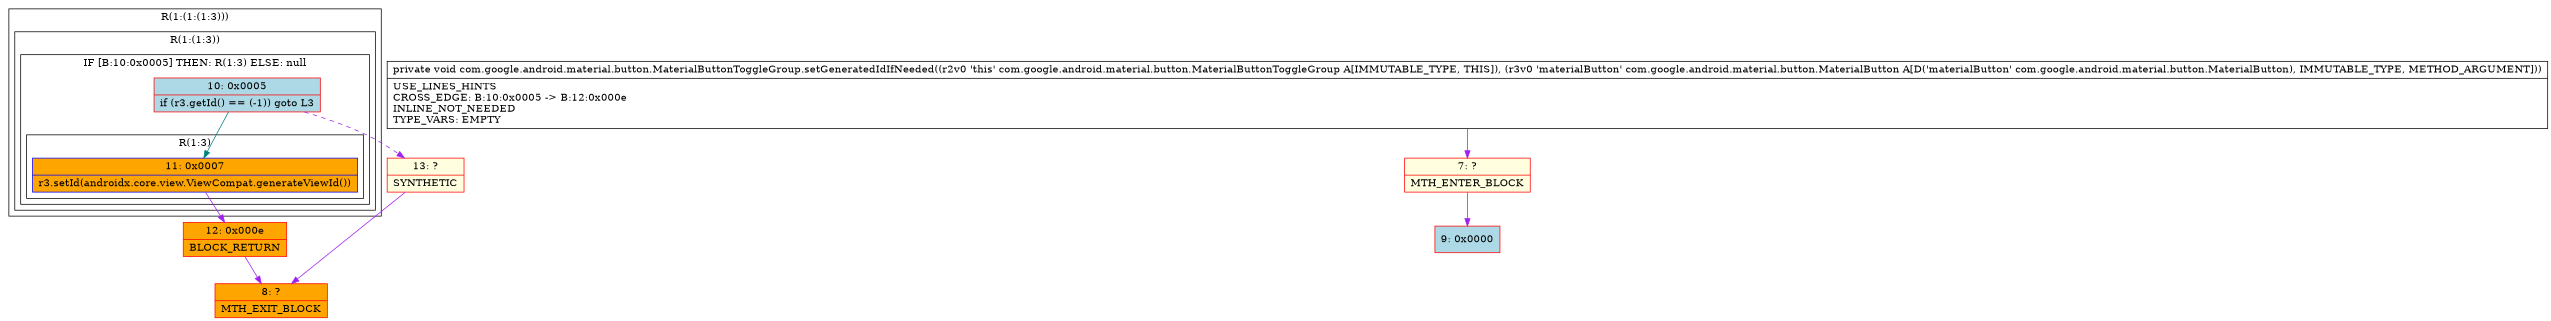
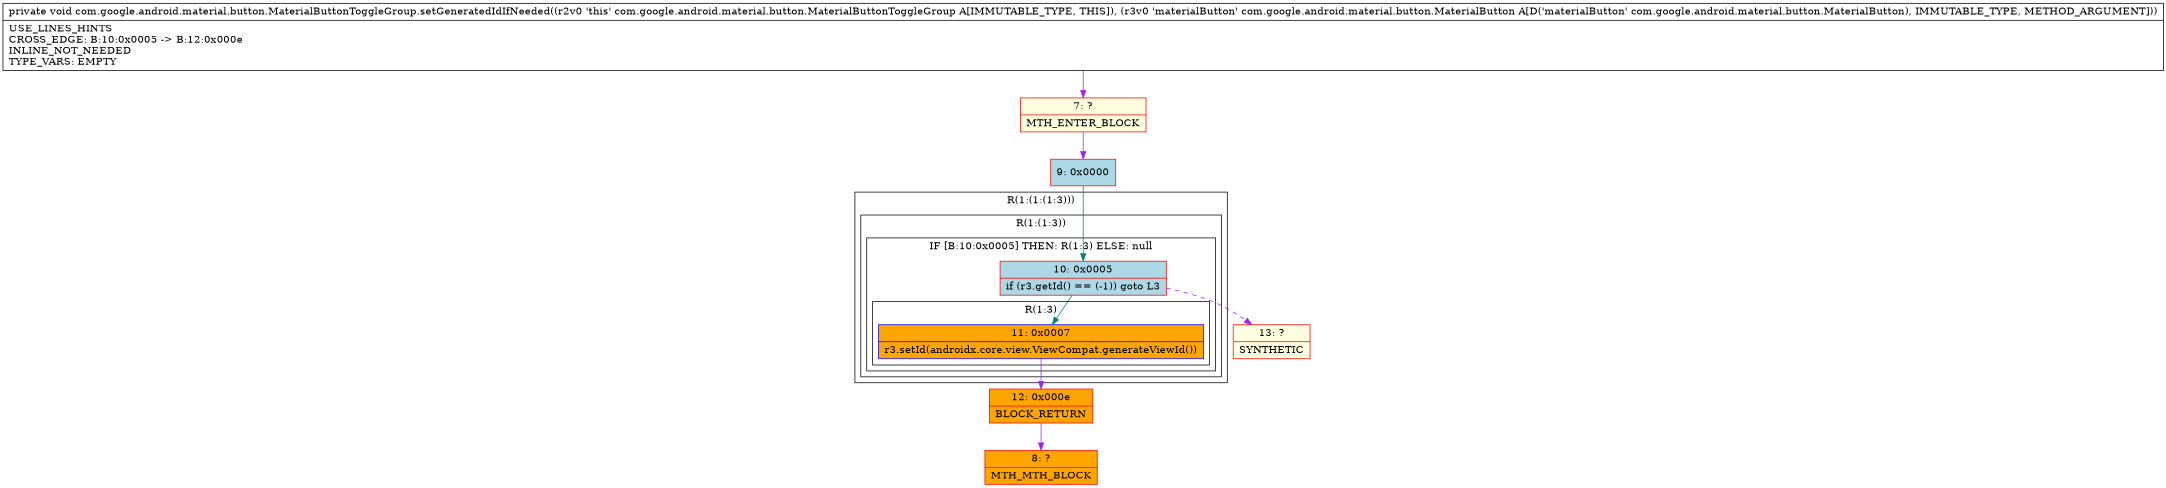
edge "9: 0x0000" -> "10: 0x0005": added
edge "13: ?" -> "8: ?": removed
node "8: ?": text "MTH_EXIT_BLOCK" -> "MTH_MTH_BLOCK"
